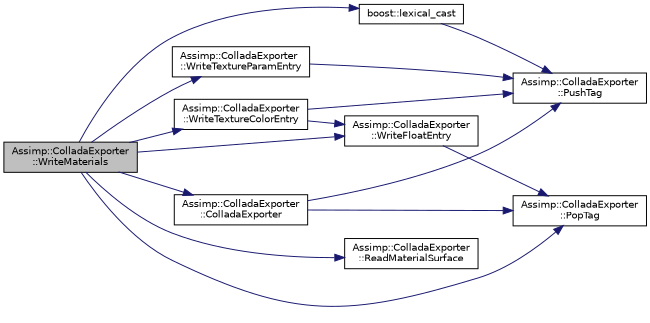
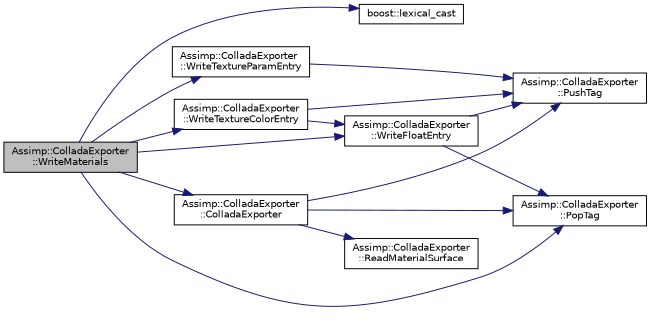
edge "boost::lexical_cast" -> "Assimp::ColladaExporter ::PushTag": now "Assimp::ColladaExporter ::WriteFloatEntry" -> "Assimp::ColladaExporter ::PushTag"
edge "Assimp::ColladaExporter ::WriteMaterials" -> "Assimp::ColladaExporter ::ReadMaterialSurface": now "Assimp::ColladaExporter ::ColladaExporter" -> "Assimp::ColladaExporter ::ReadMaterialSurface"
